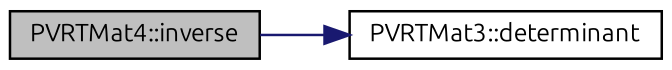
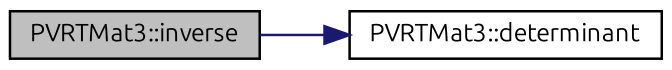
node "PVRTMat4::inverse": label "PVRTMat4::inverse" -> "PVRTMat3::inverse"
